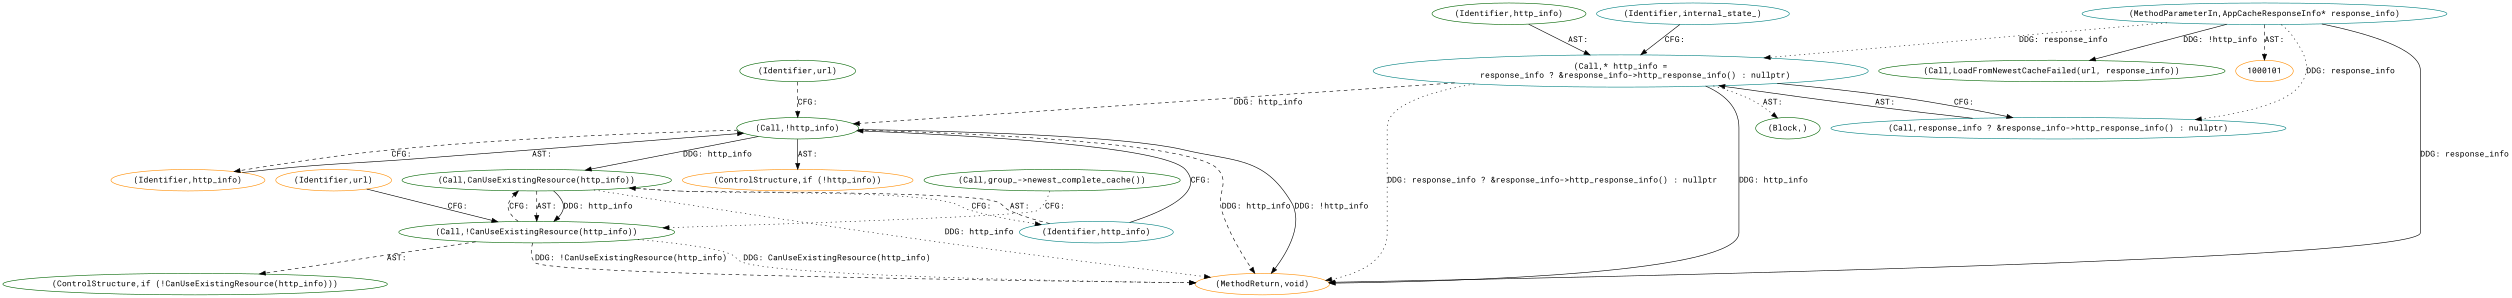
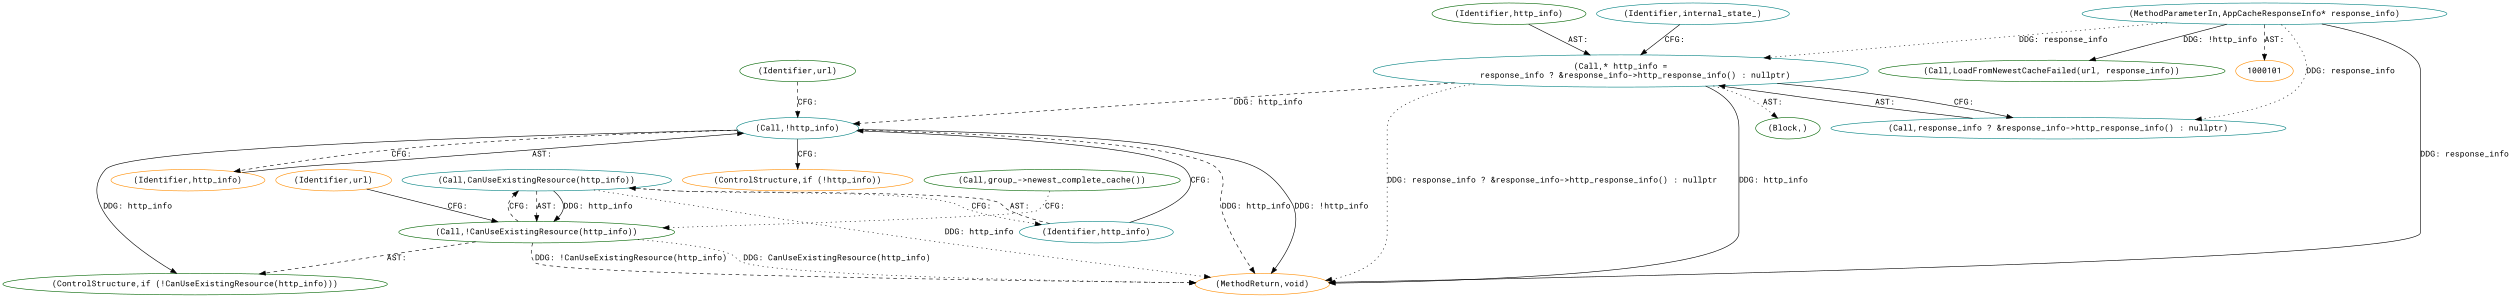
node "(Call,!http_info)": color darkgreen -> teal
edge "(Call,!http_info)" -> "(Call,CanUseExistingResource(http_info))": now "(Call,!http_info)" -> "(ControlStructure,if (!CanUseExistingResource(http_info)))"
edge "(Call,!http_info)" -> "(ControlStructure,if (!http_info))": label "AST: " -> "CFG: "
node "(Call,CanUseExistingResource(http_info))": color darkgreen -> teal
